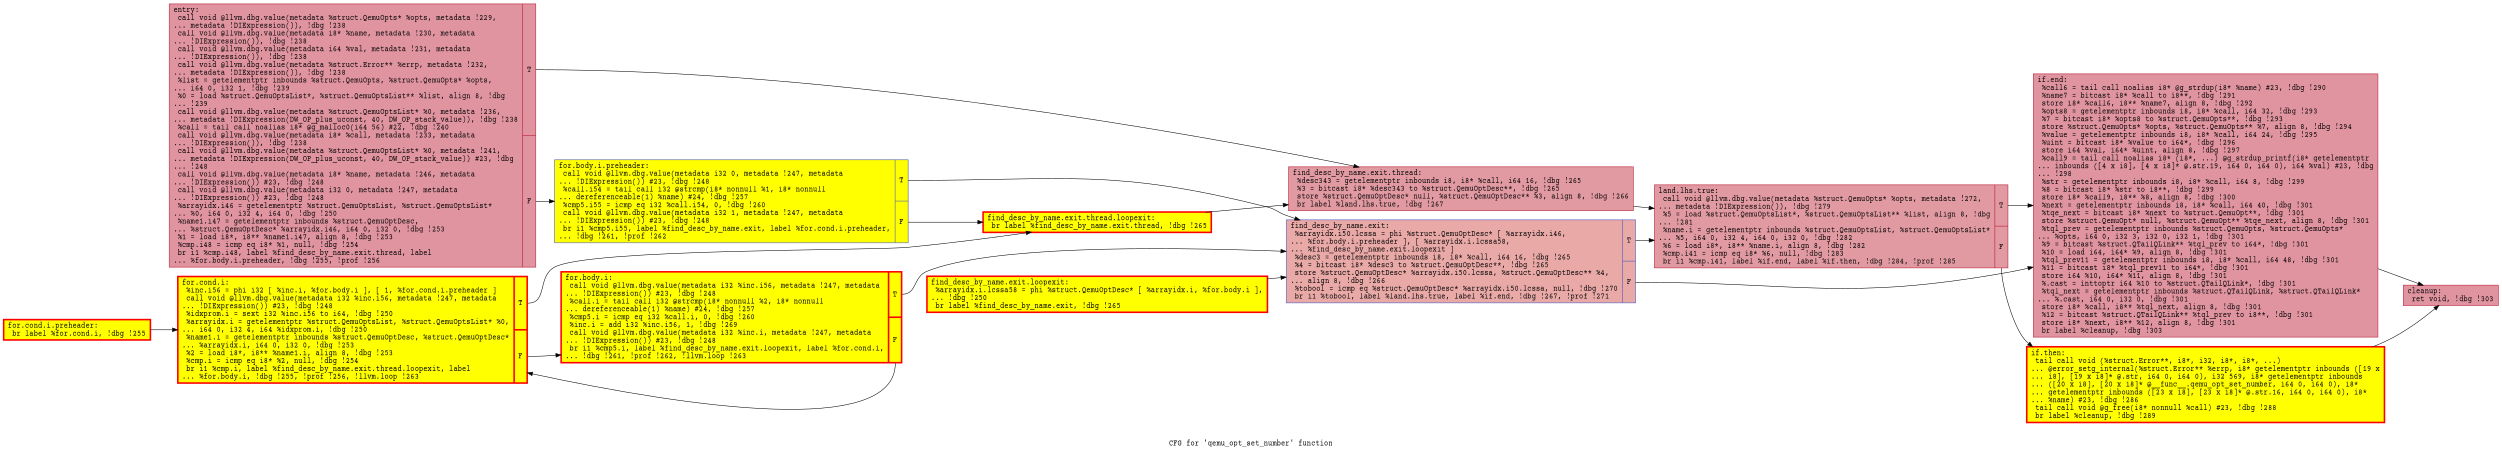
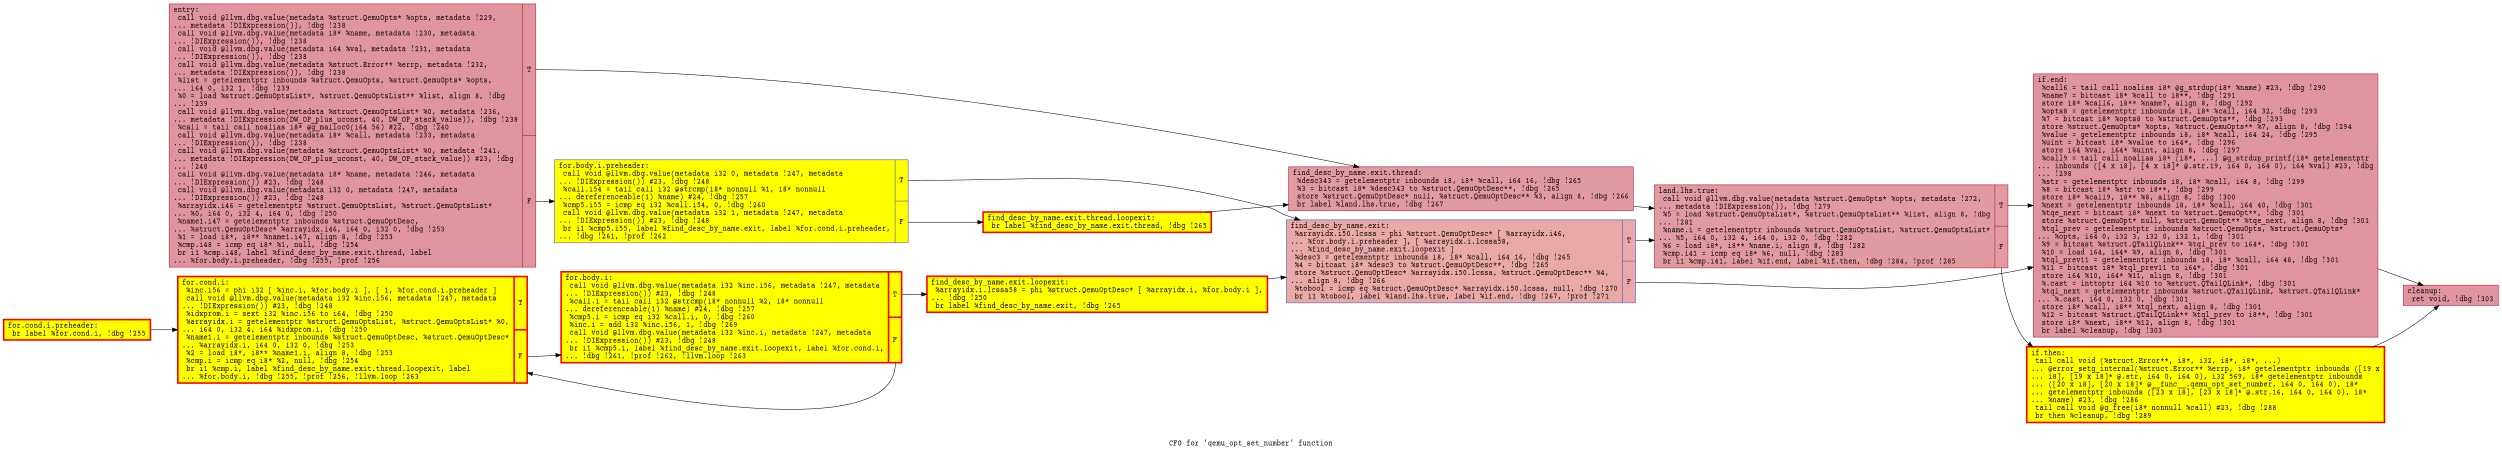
edge "for.body.i:" -> "find_desc_by_name.exit:": now "for.body.i:" -> "find_desc_by_name.exit.loopexit:"
edge "for.cond.i:" -> "find_desc_by_name.exit.thread.loopexit:": removed
node "if.then:": text "br label %cleanup, !dbg !289" -> "br then %cleanup, !dbg !289"
